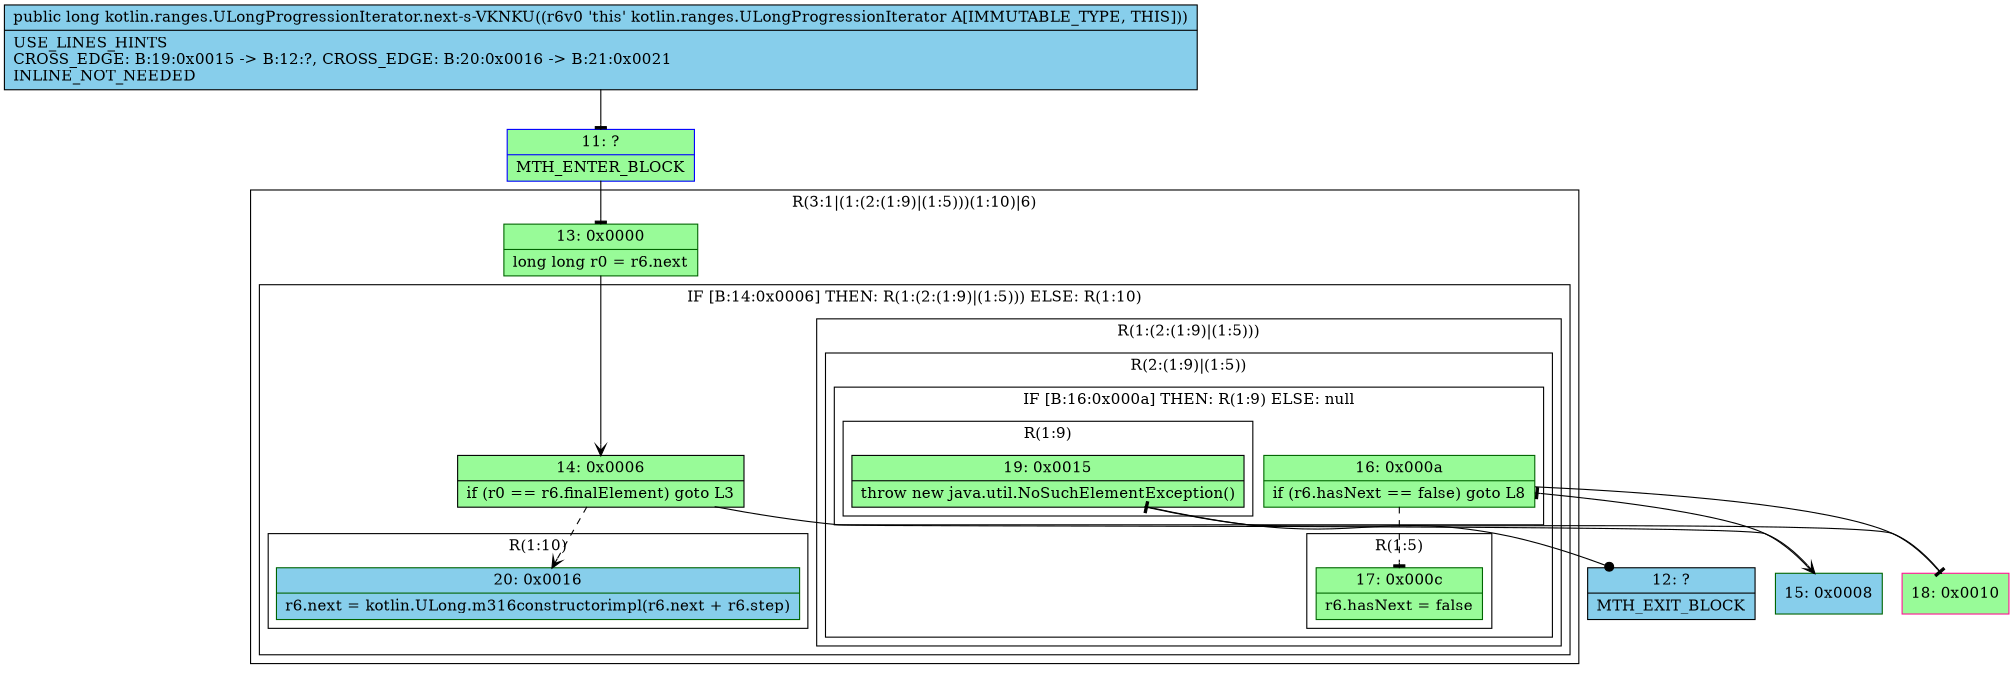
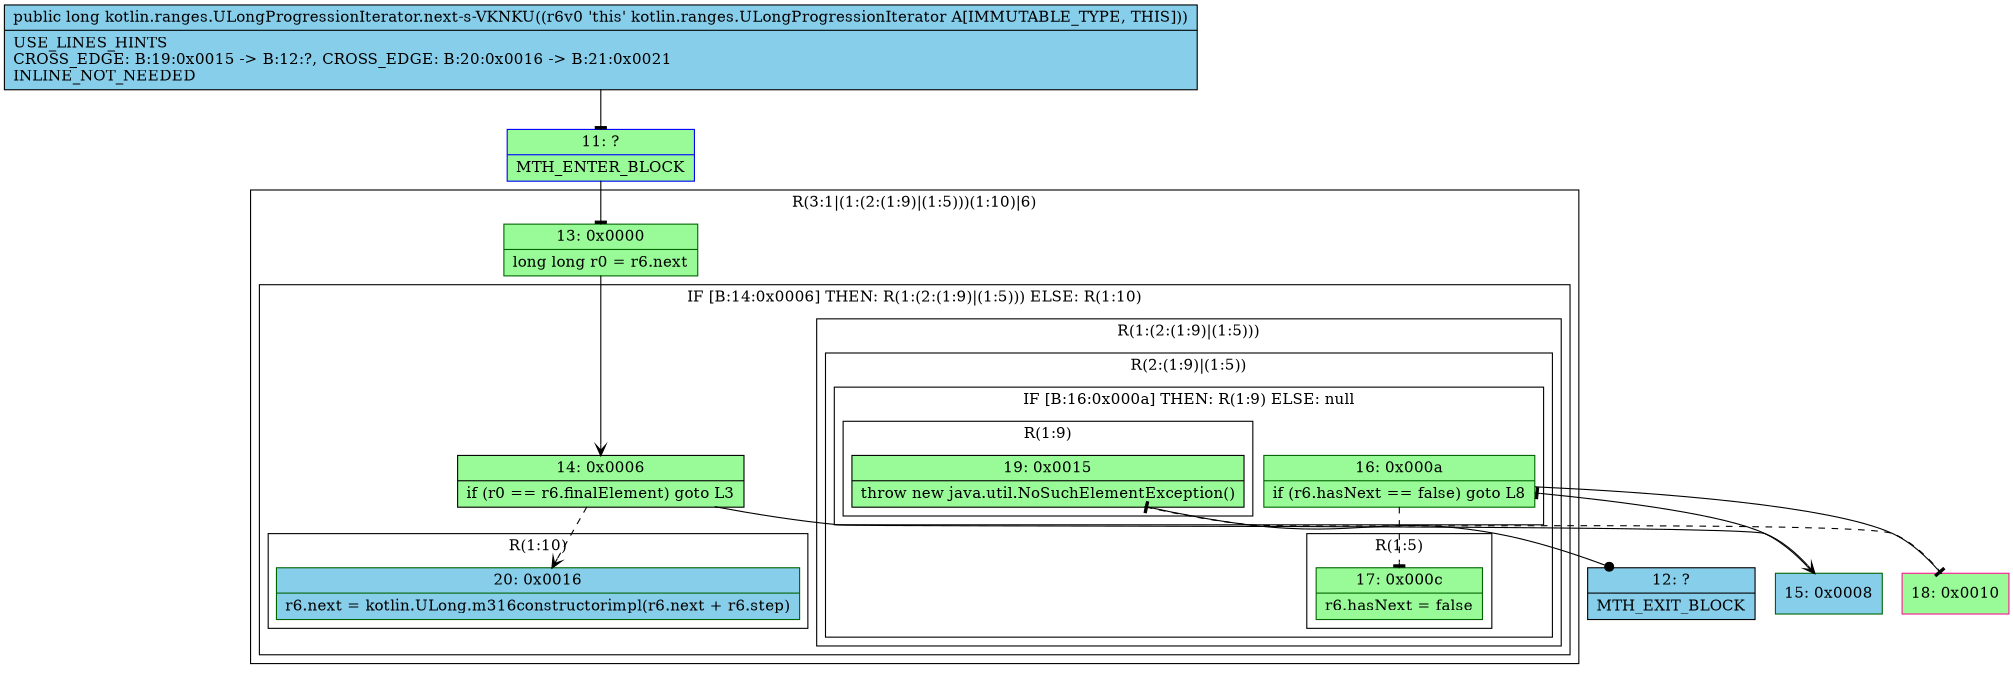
edge "18: 0x0010" -> "19: 0x0015": style solid -> dashed
